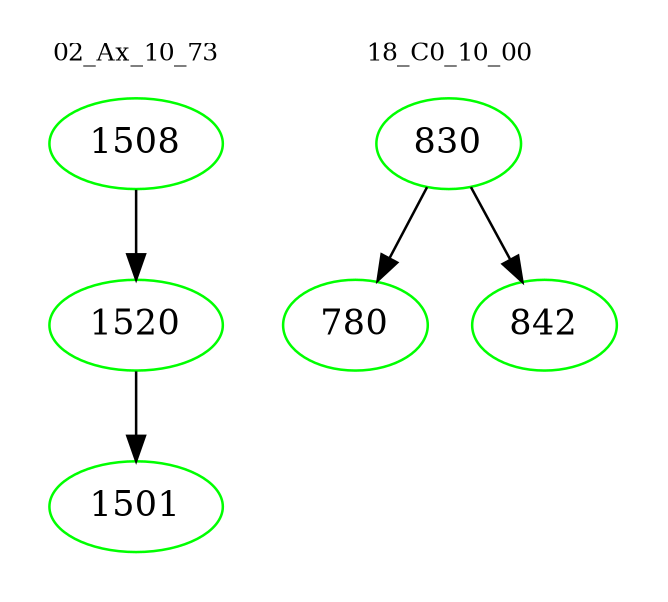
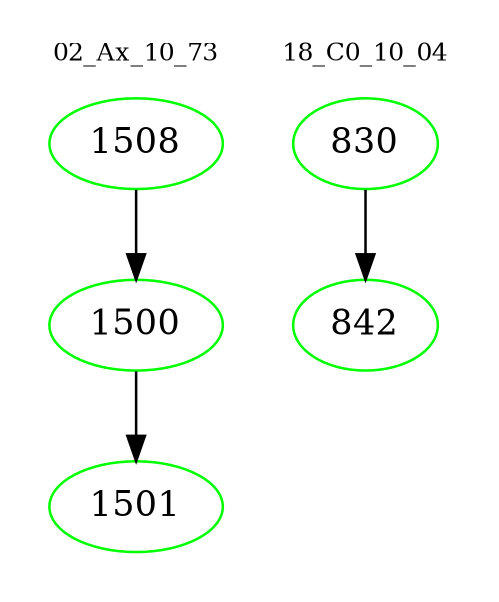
cluster "18_C0_10_00": label "18_C0_10_00" -> "18_C0_10_04"
node "1520": label "1520" -> "1500"
node "780": removed
